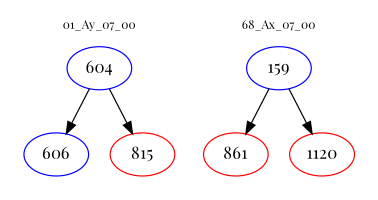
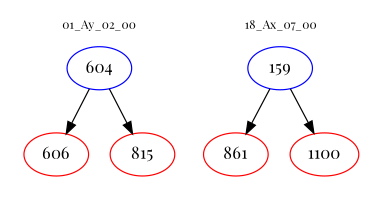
cluster "01_Ay_07_00": label "01_Ay_07_00" -> "01_Ay_02_00"
cluster "68_Ax_07_00": label "68_Ax_07_00" -> "18_Ax_07_00"
node "606": color blue -> red
node "1120": label "1120" -> "1100"
